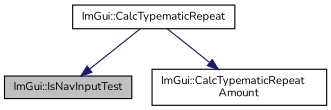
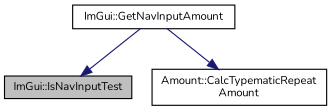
node "ImGui::CalcTypematicRepeat": label "ImGui::CalcTypematicRepeat" -> "ImGui::GetNavInputAmount"
node "ImGui::CalcTypematicRepeat Amount": label "ImGui::CalcTypematicRepeat Amount" -> "Amount::CalcTypematicRepeat Amount"
